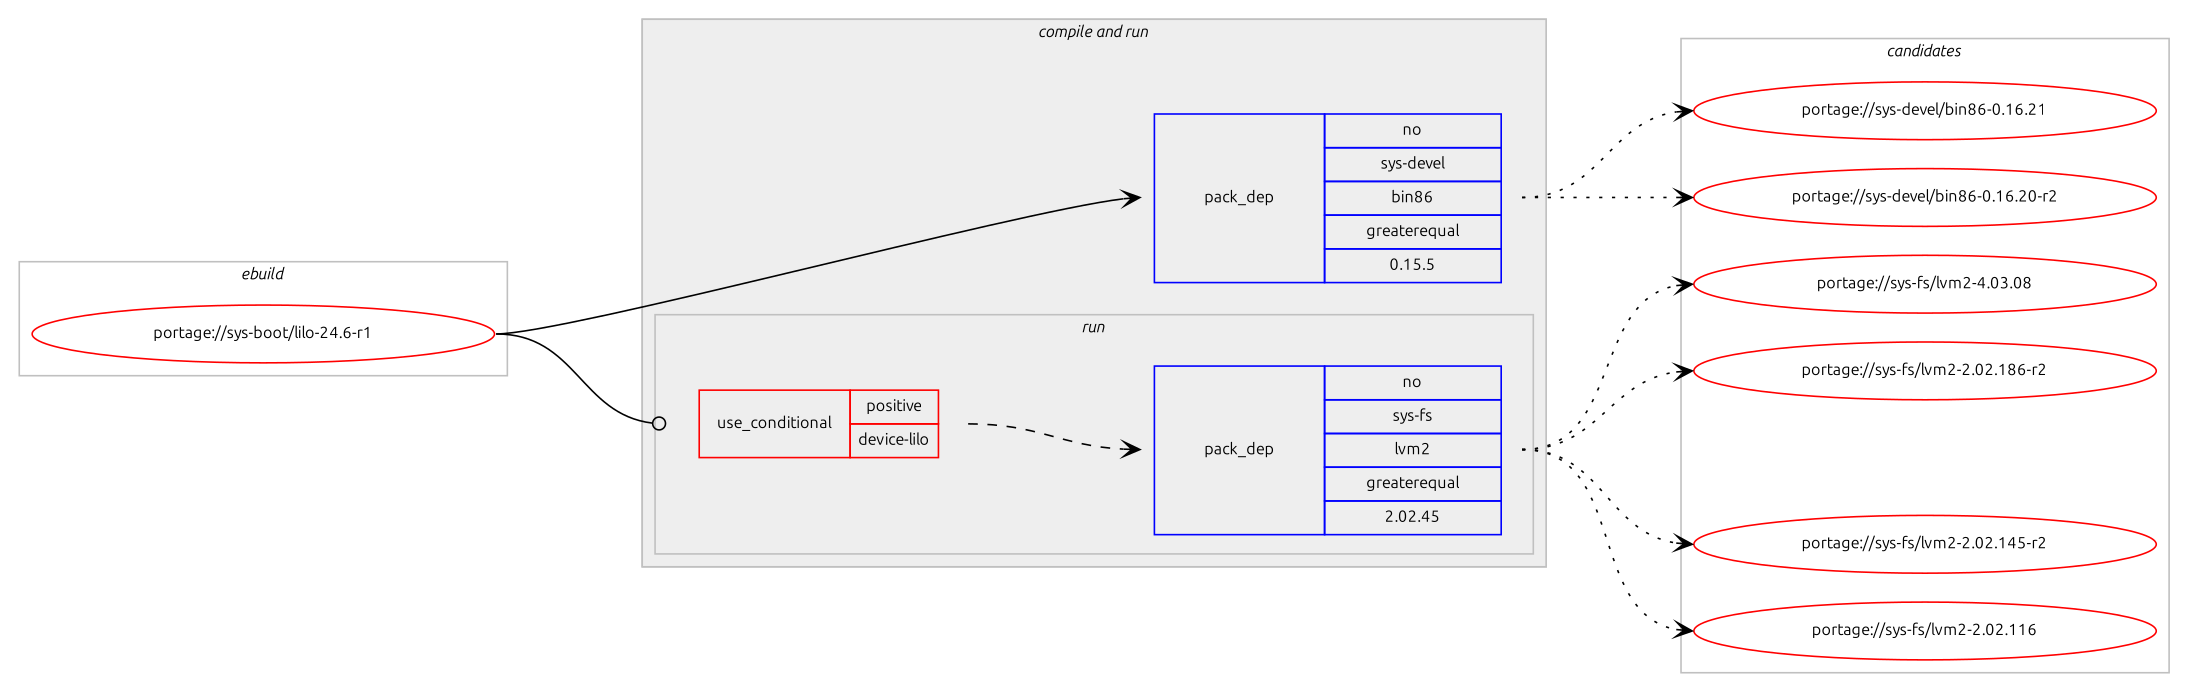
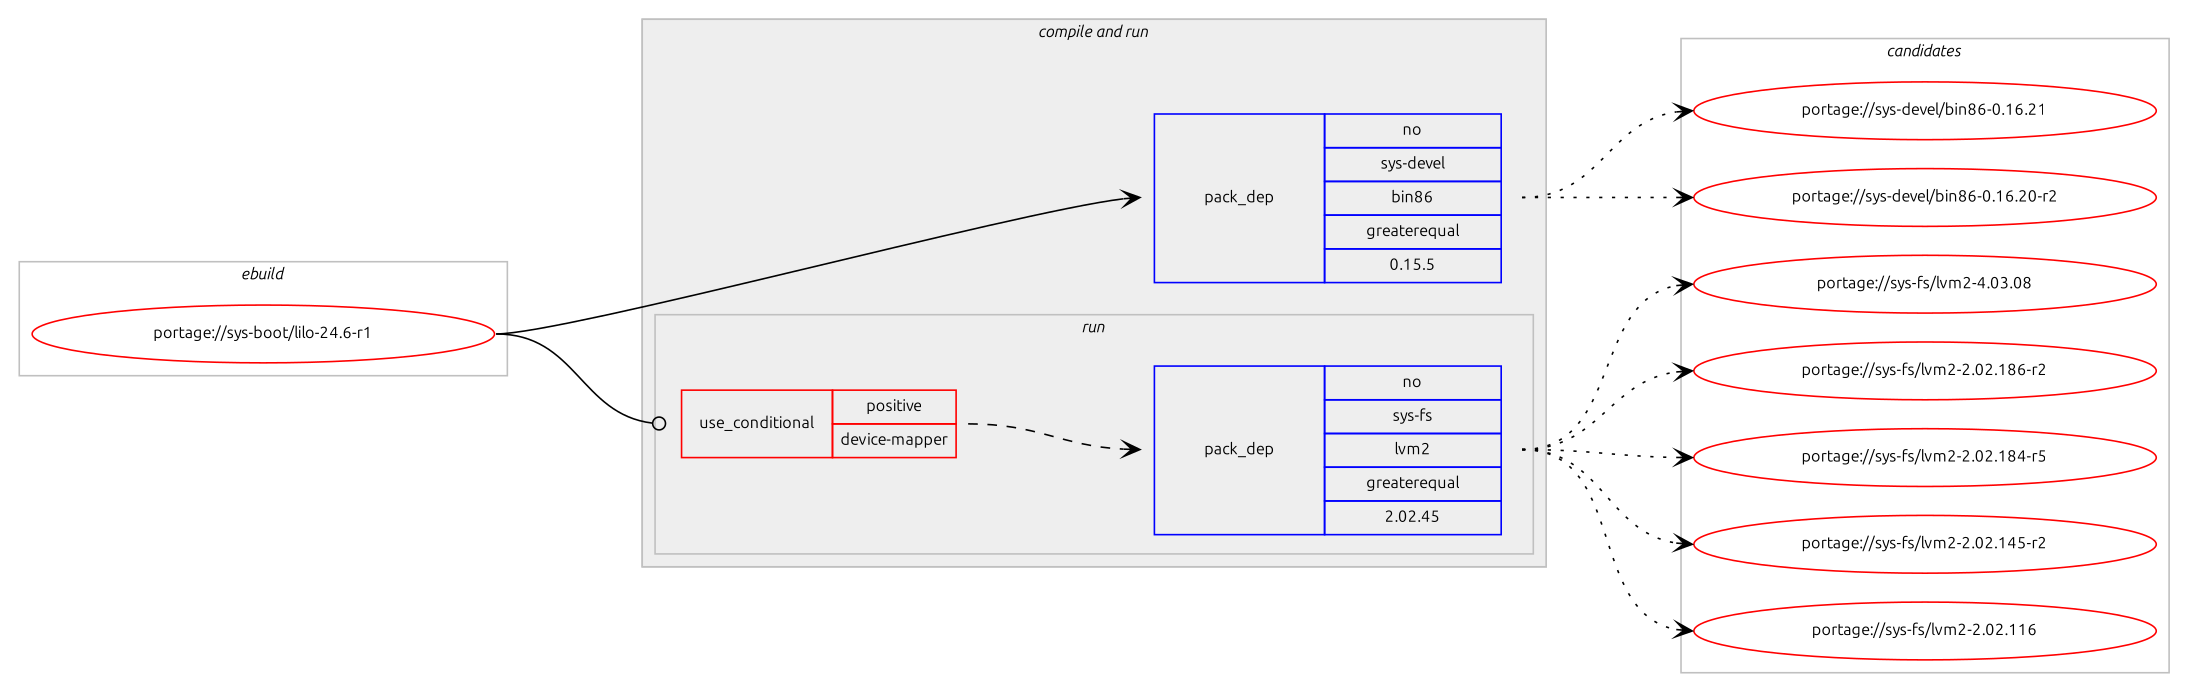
node "use_conditional": text "device-lilo" -> "device-mapper"
node "portage://sys-fs/lvm2-2.02.184-r5": added
